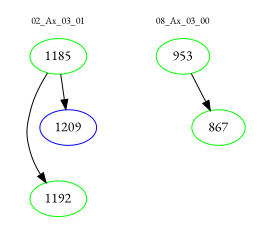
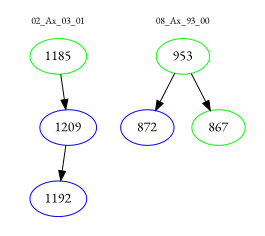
cluster "08_Ax_03_00": label "08_Ax_03_00" -> "08_Ax_93_00"
edge "1185" -> "1192": now "1209" -> "1192"
node "872": added
node "1192": color green -> blue
